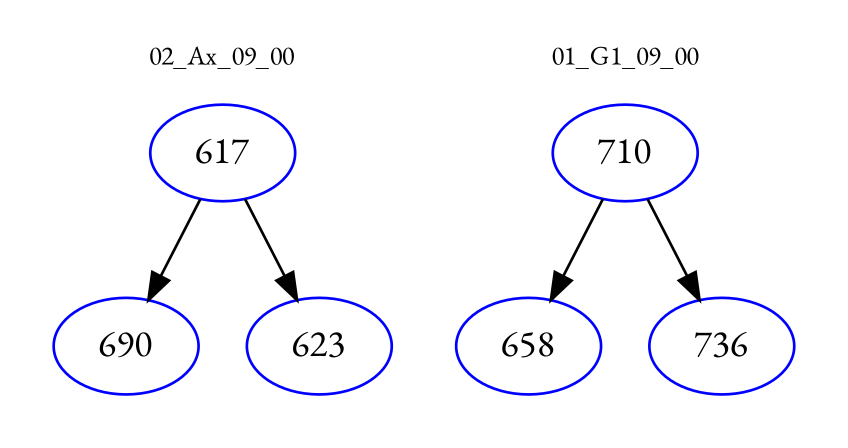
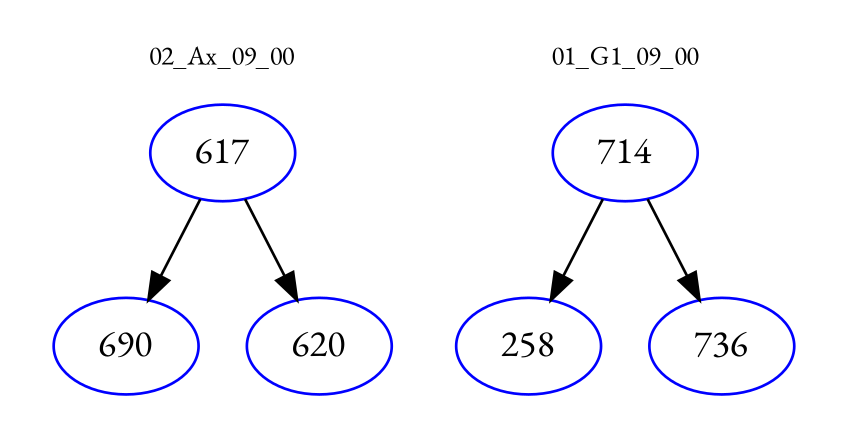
node "710": label "710" -> "714"
node "623": label "623" -> "620"
node "658": label "658" -> "258"
